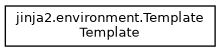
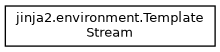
node "jinja2.environment.Template Template": label "jinja2.environment.Template Template" -> "jinja2.environment.Template Stream"
